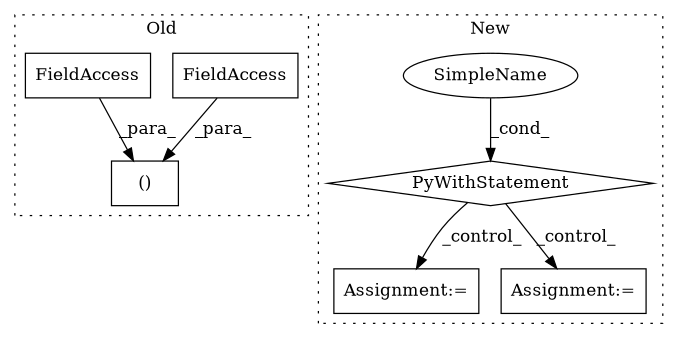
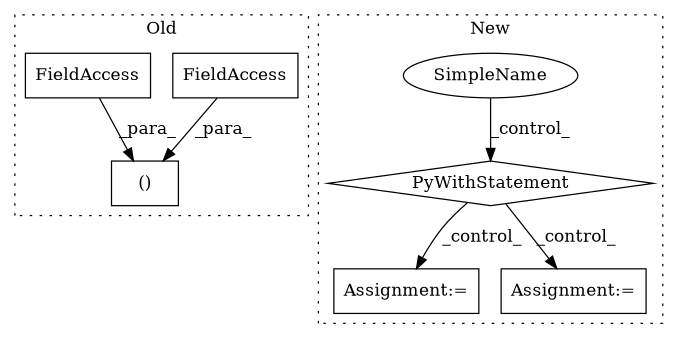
edge "SimpleName" -> "PyWithStatement": label "_cond_" -> "_control_"
